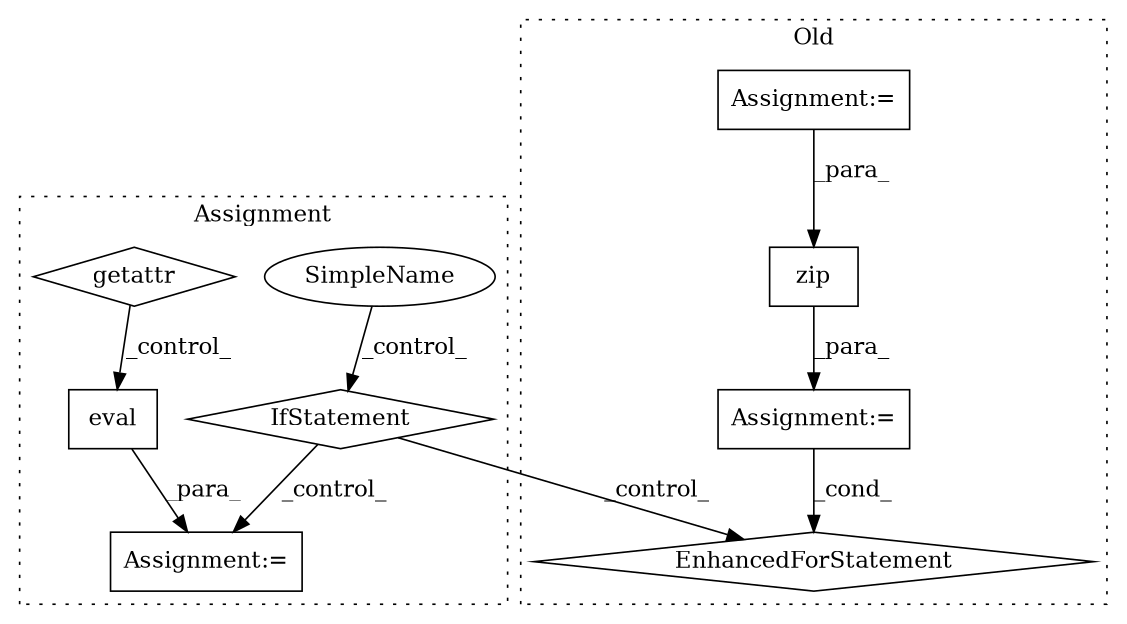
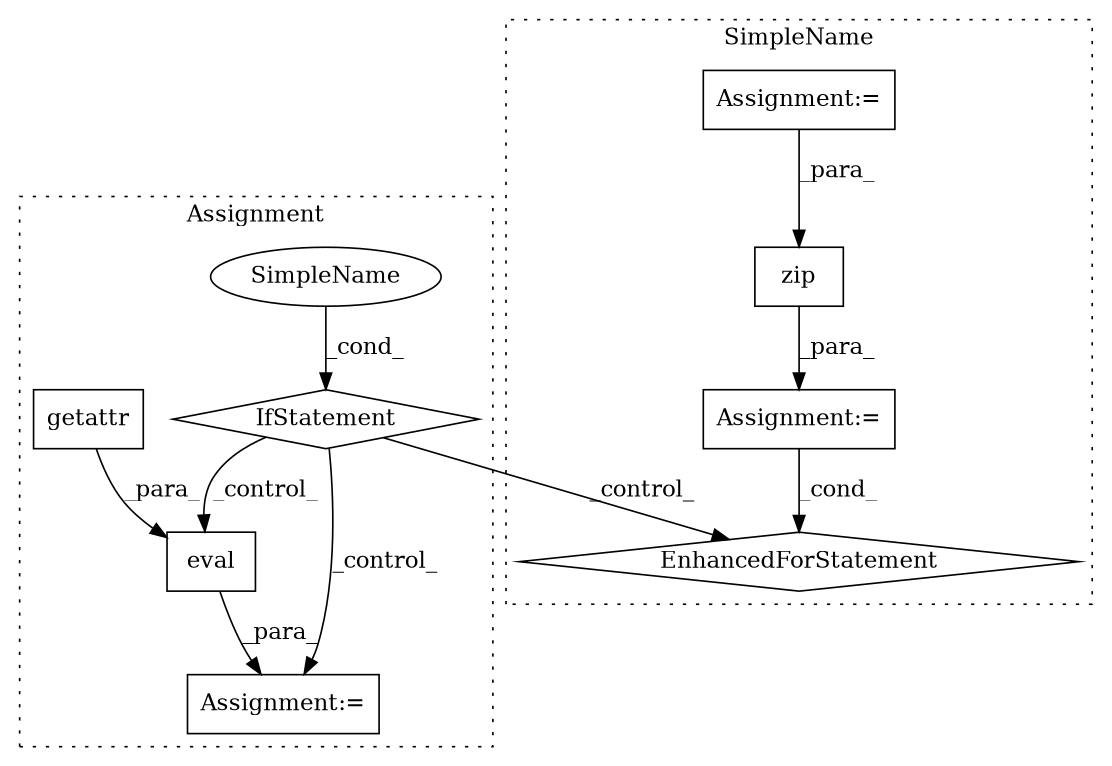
cluster "Old": label "Old" -> "SimpleName"
node "getattr": shape diamond -> box
edge "getattr" -> "eval": label "_control_" -> "_para_"
edge "SimpleName" -> "IfStatement": label "_control_" -> "_cond_"
edge "IfStatement" -> "eval": added, label "_control_"
